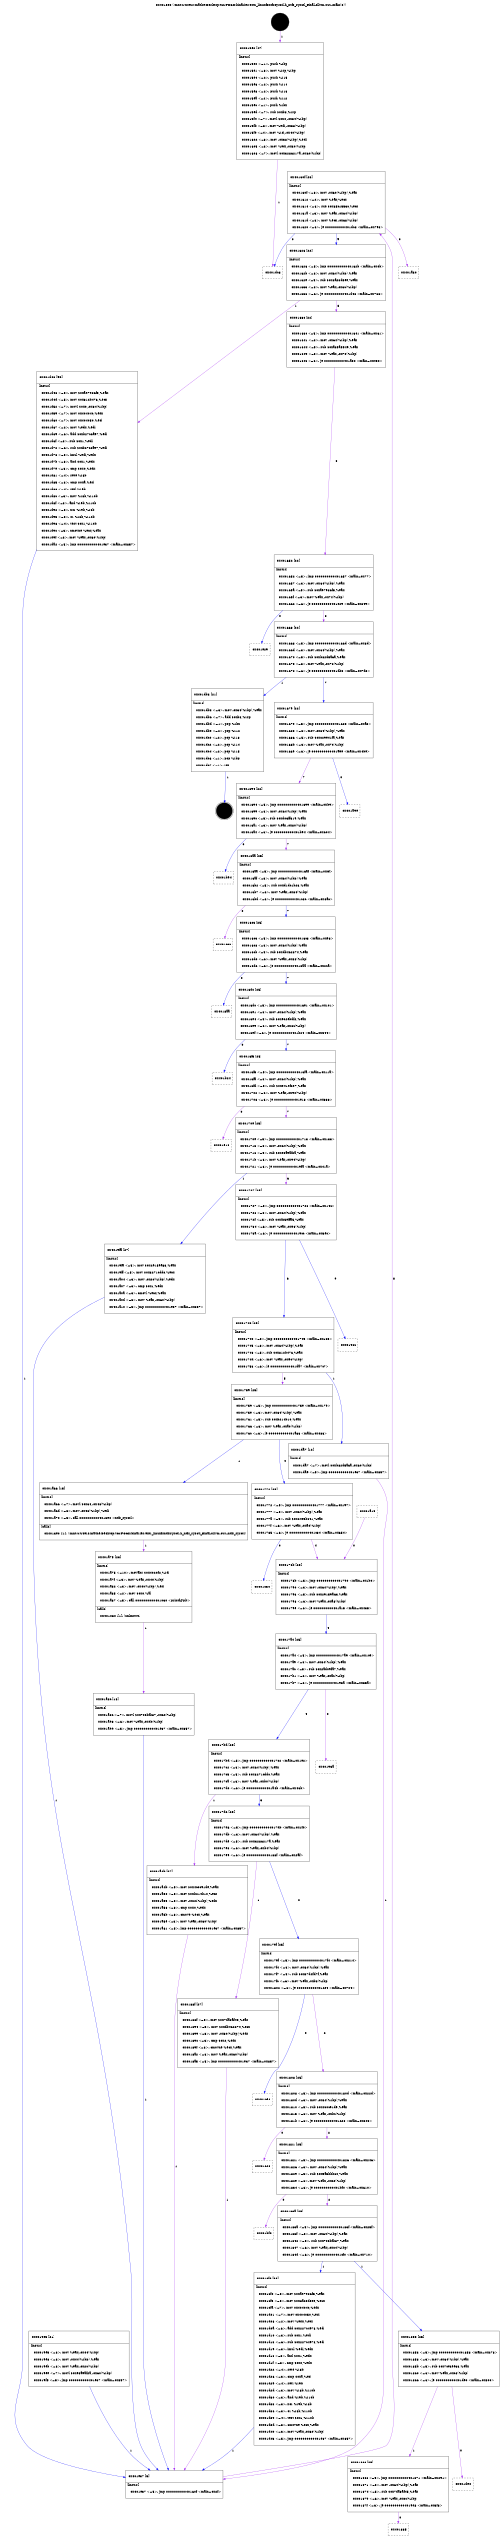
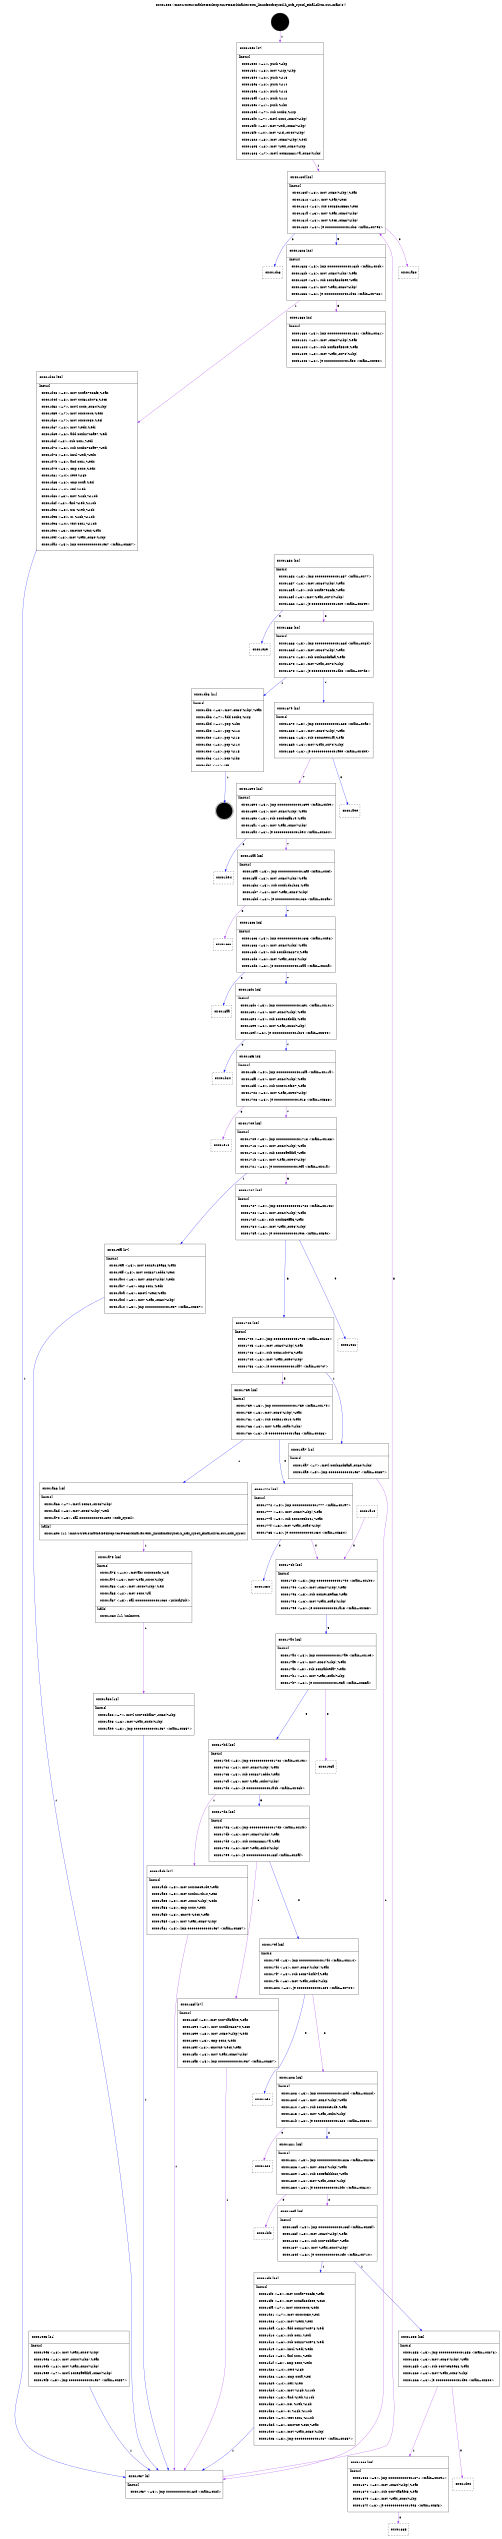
edge "0x4015e0 [47]" -> "0x401dc8": now "0x4015e0 [47]" -> "0x40160f [23]"
edge "0x40163c [22]" -> "0x401652 [22]": removed, label "8"
edge "0x401808 [25]" -> "0x401821 [25]": color purple -> blue
